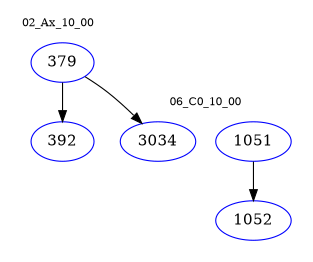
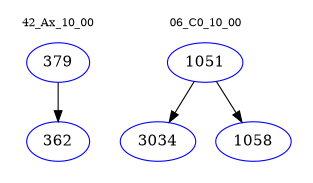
cluster "02_Ax_10_00": label "02_Ax_10_00" -> "42_Ax_10_00"
edge "379" -> "3034": now "1051" -> "3034"
node "392": label "392" -> "362"
node "1052": label "1052" -> "1058"
